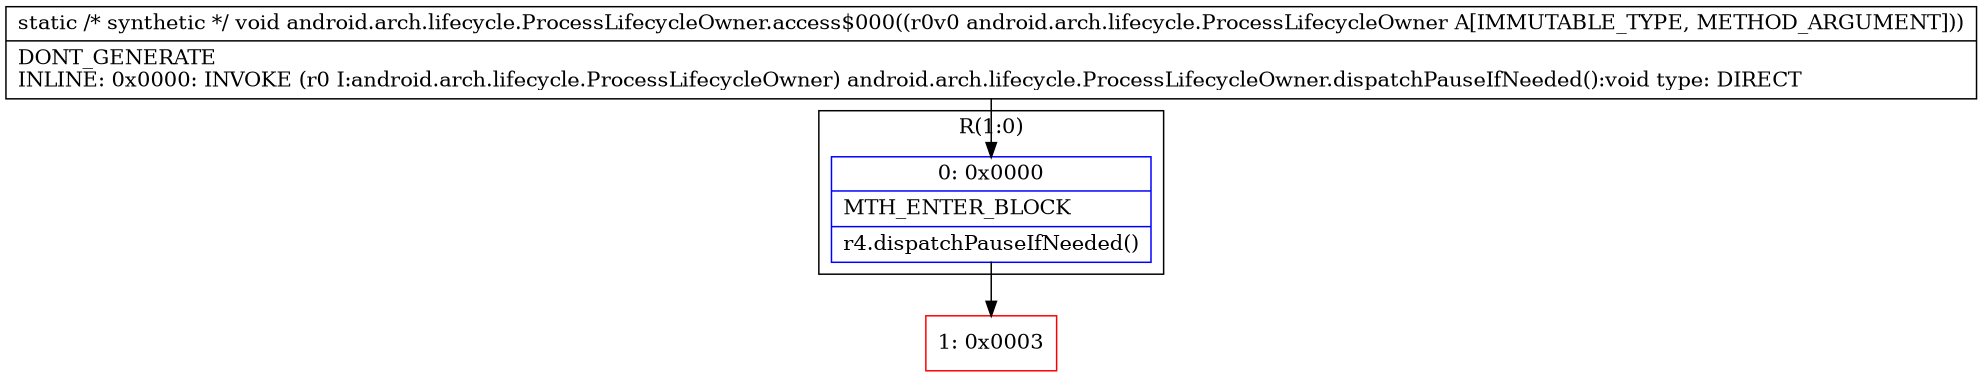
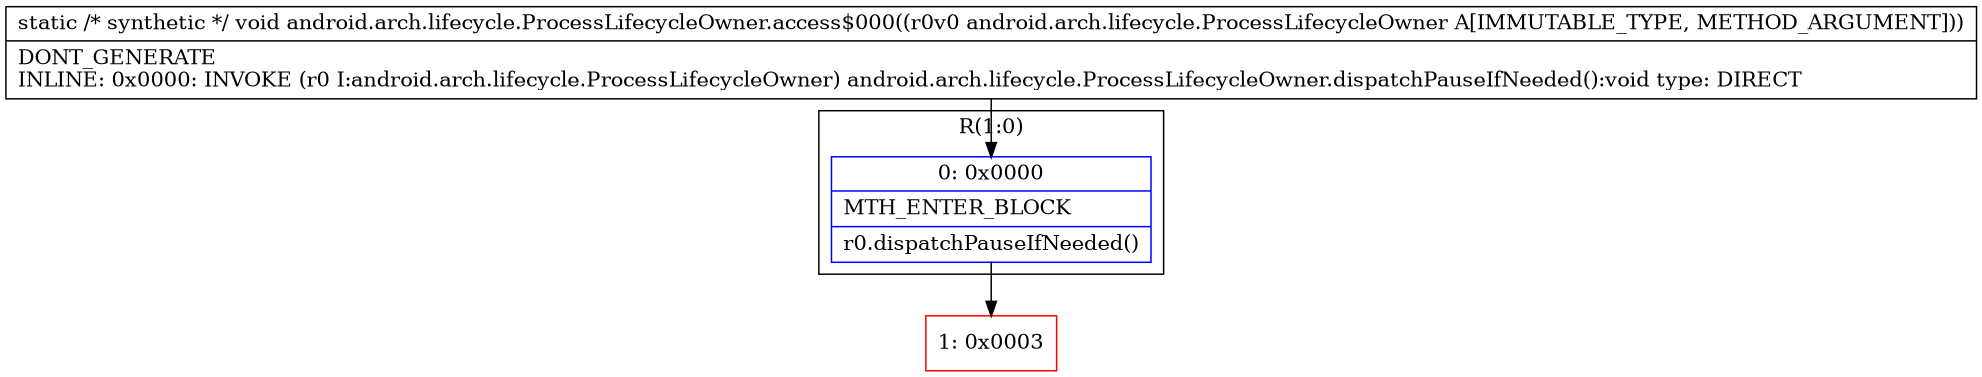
node "0: 0x0000": text "r4.dispatchPauseIfNeeded()" -> "r0.dispatchPauseIfNeeded()"
